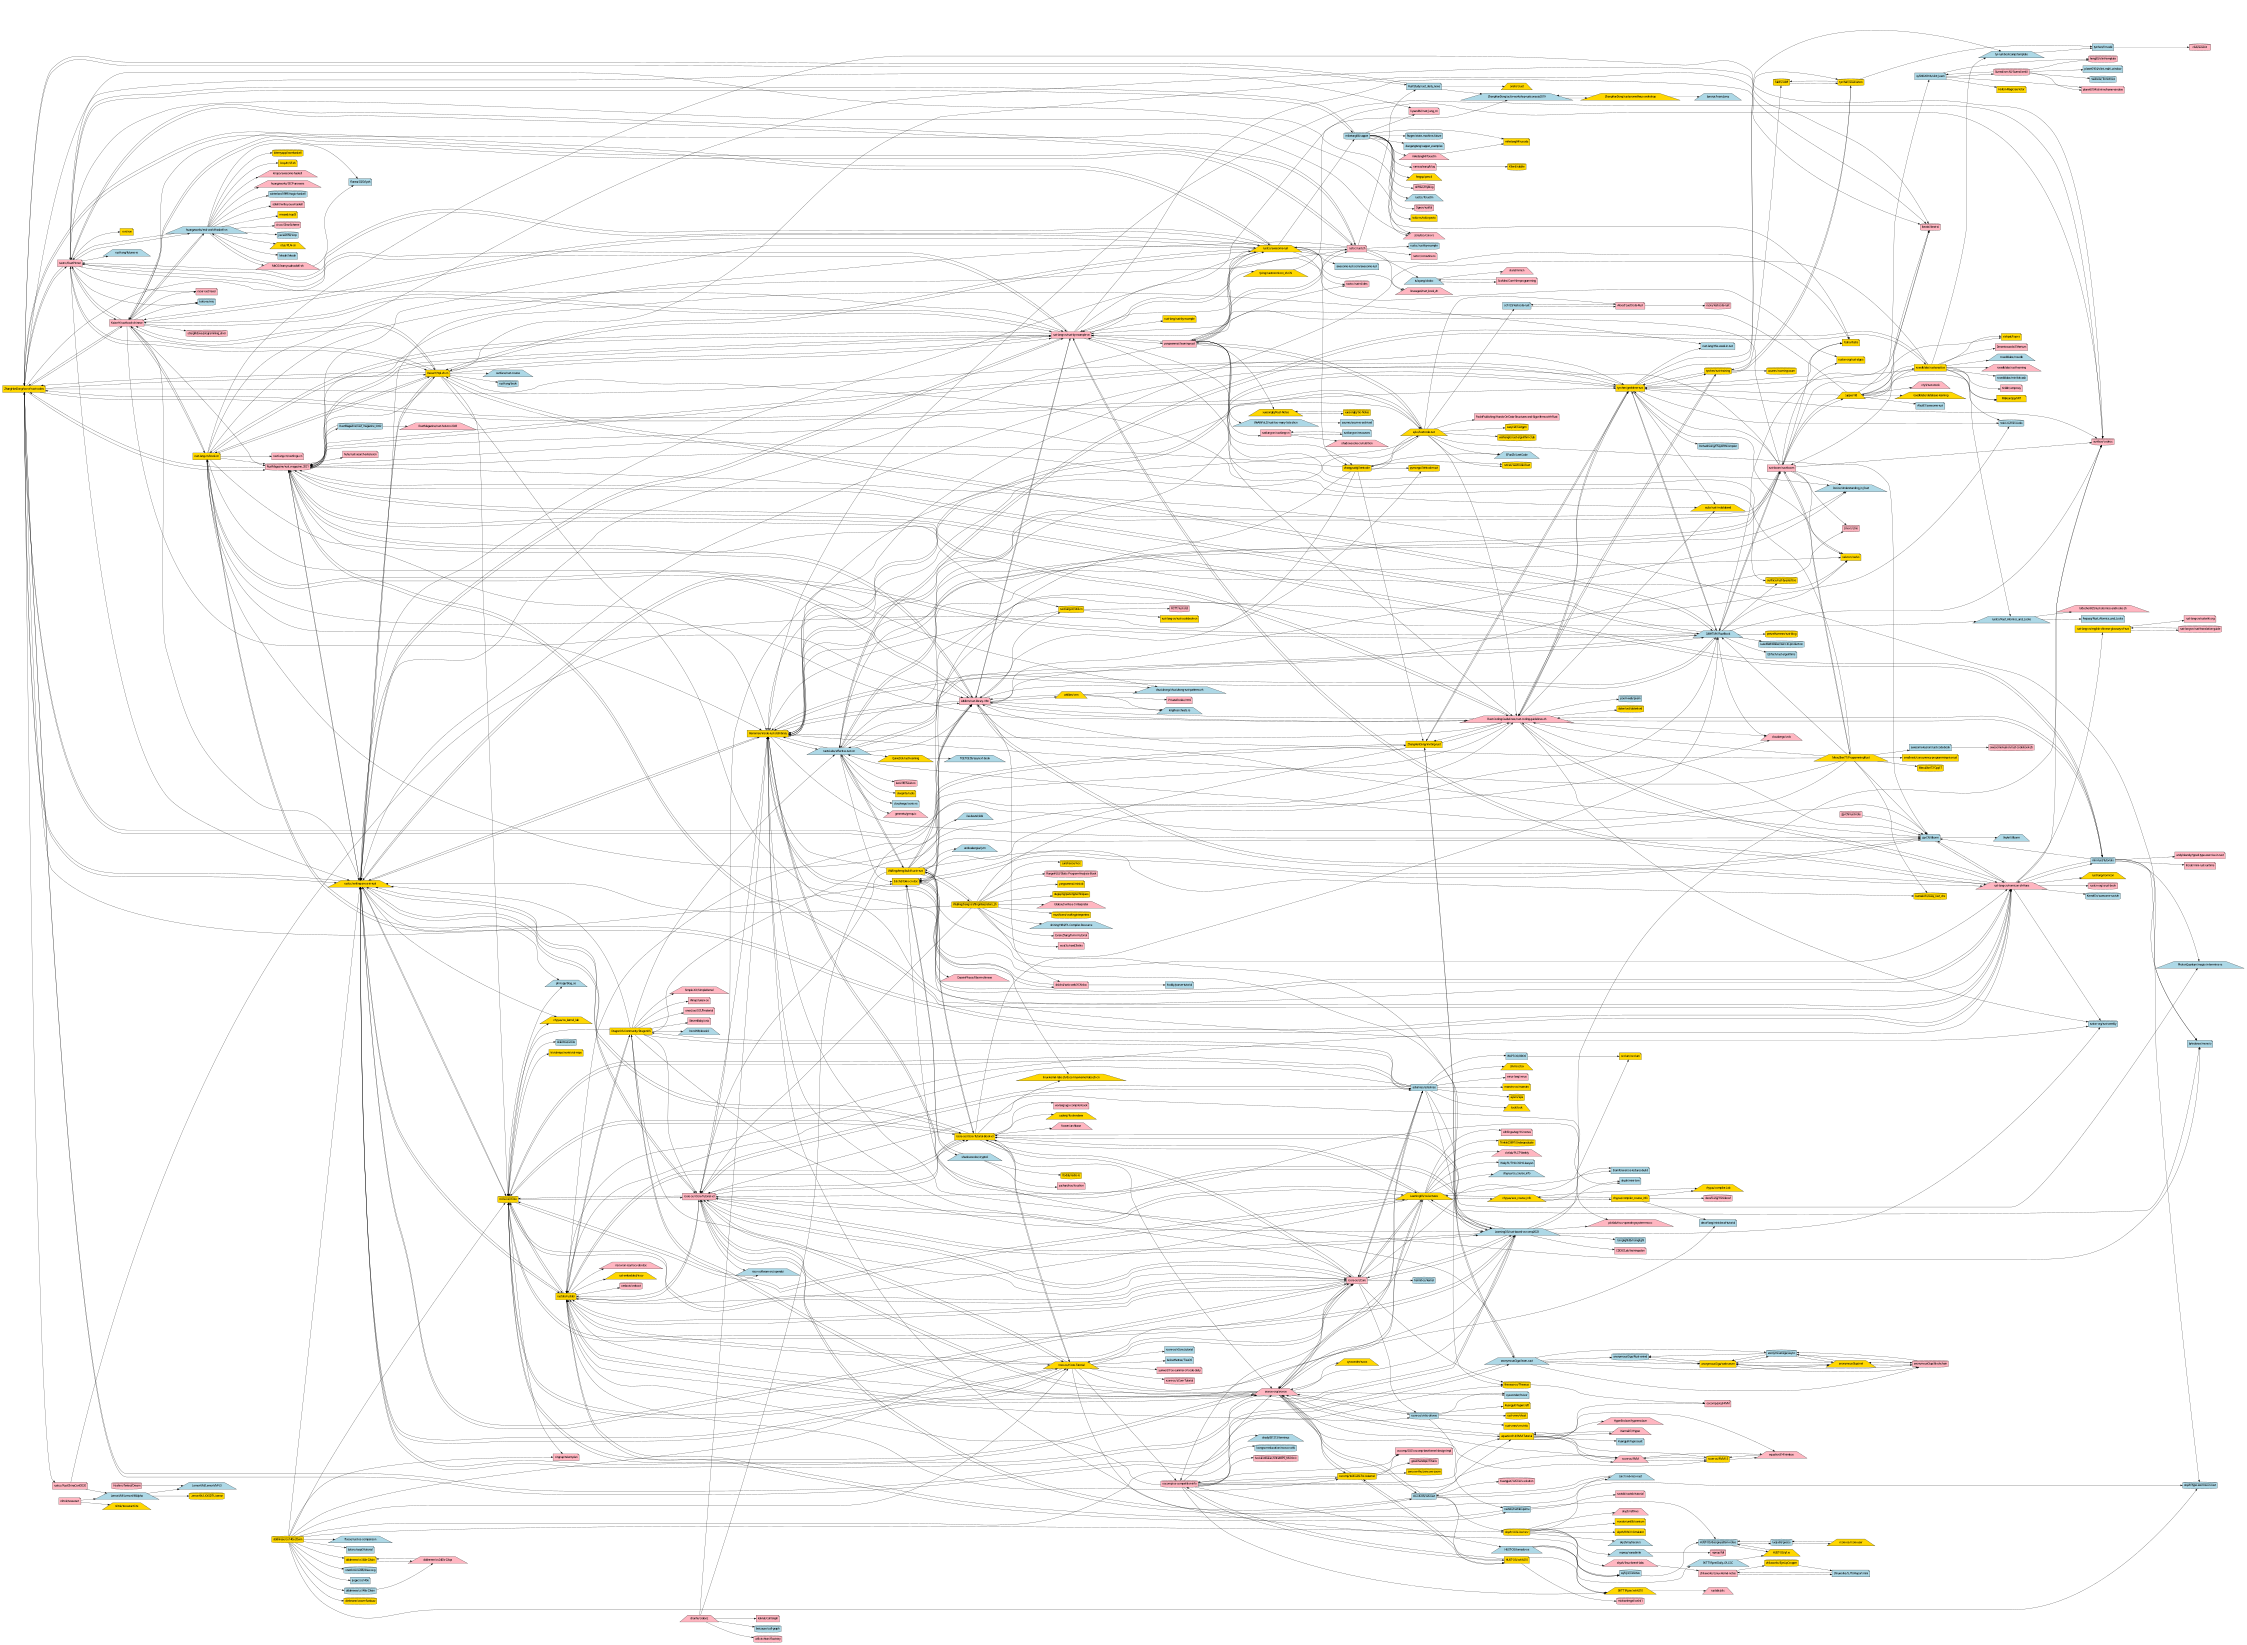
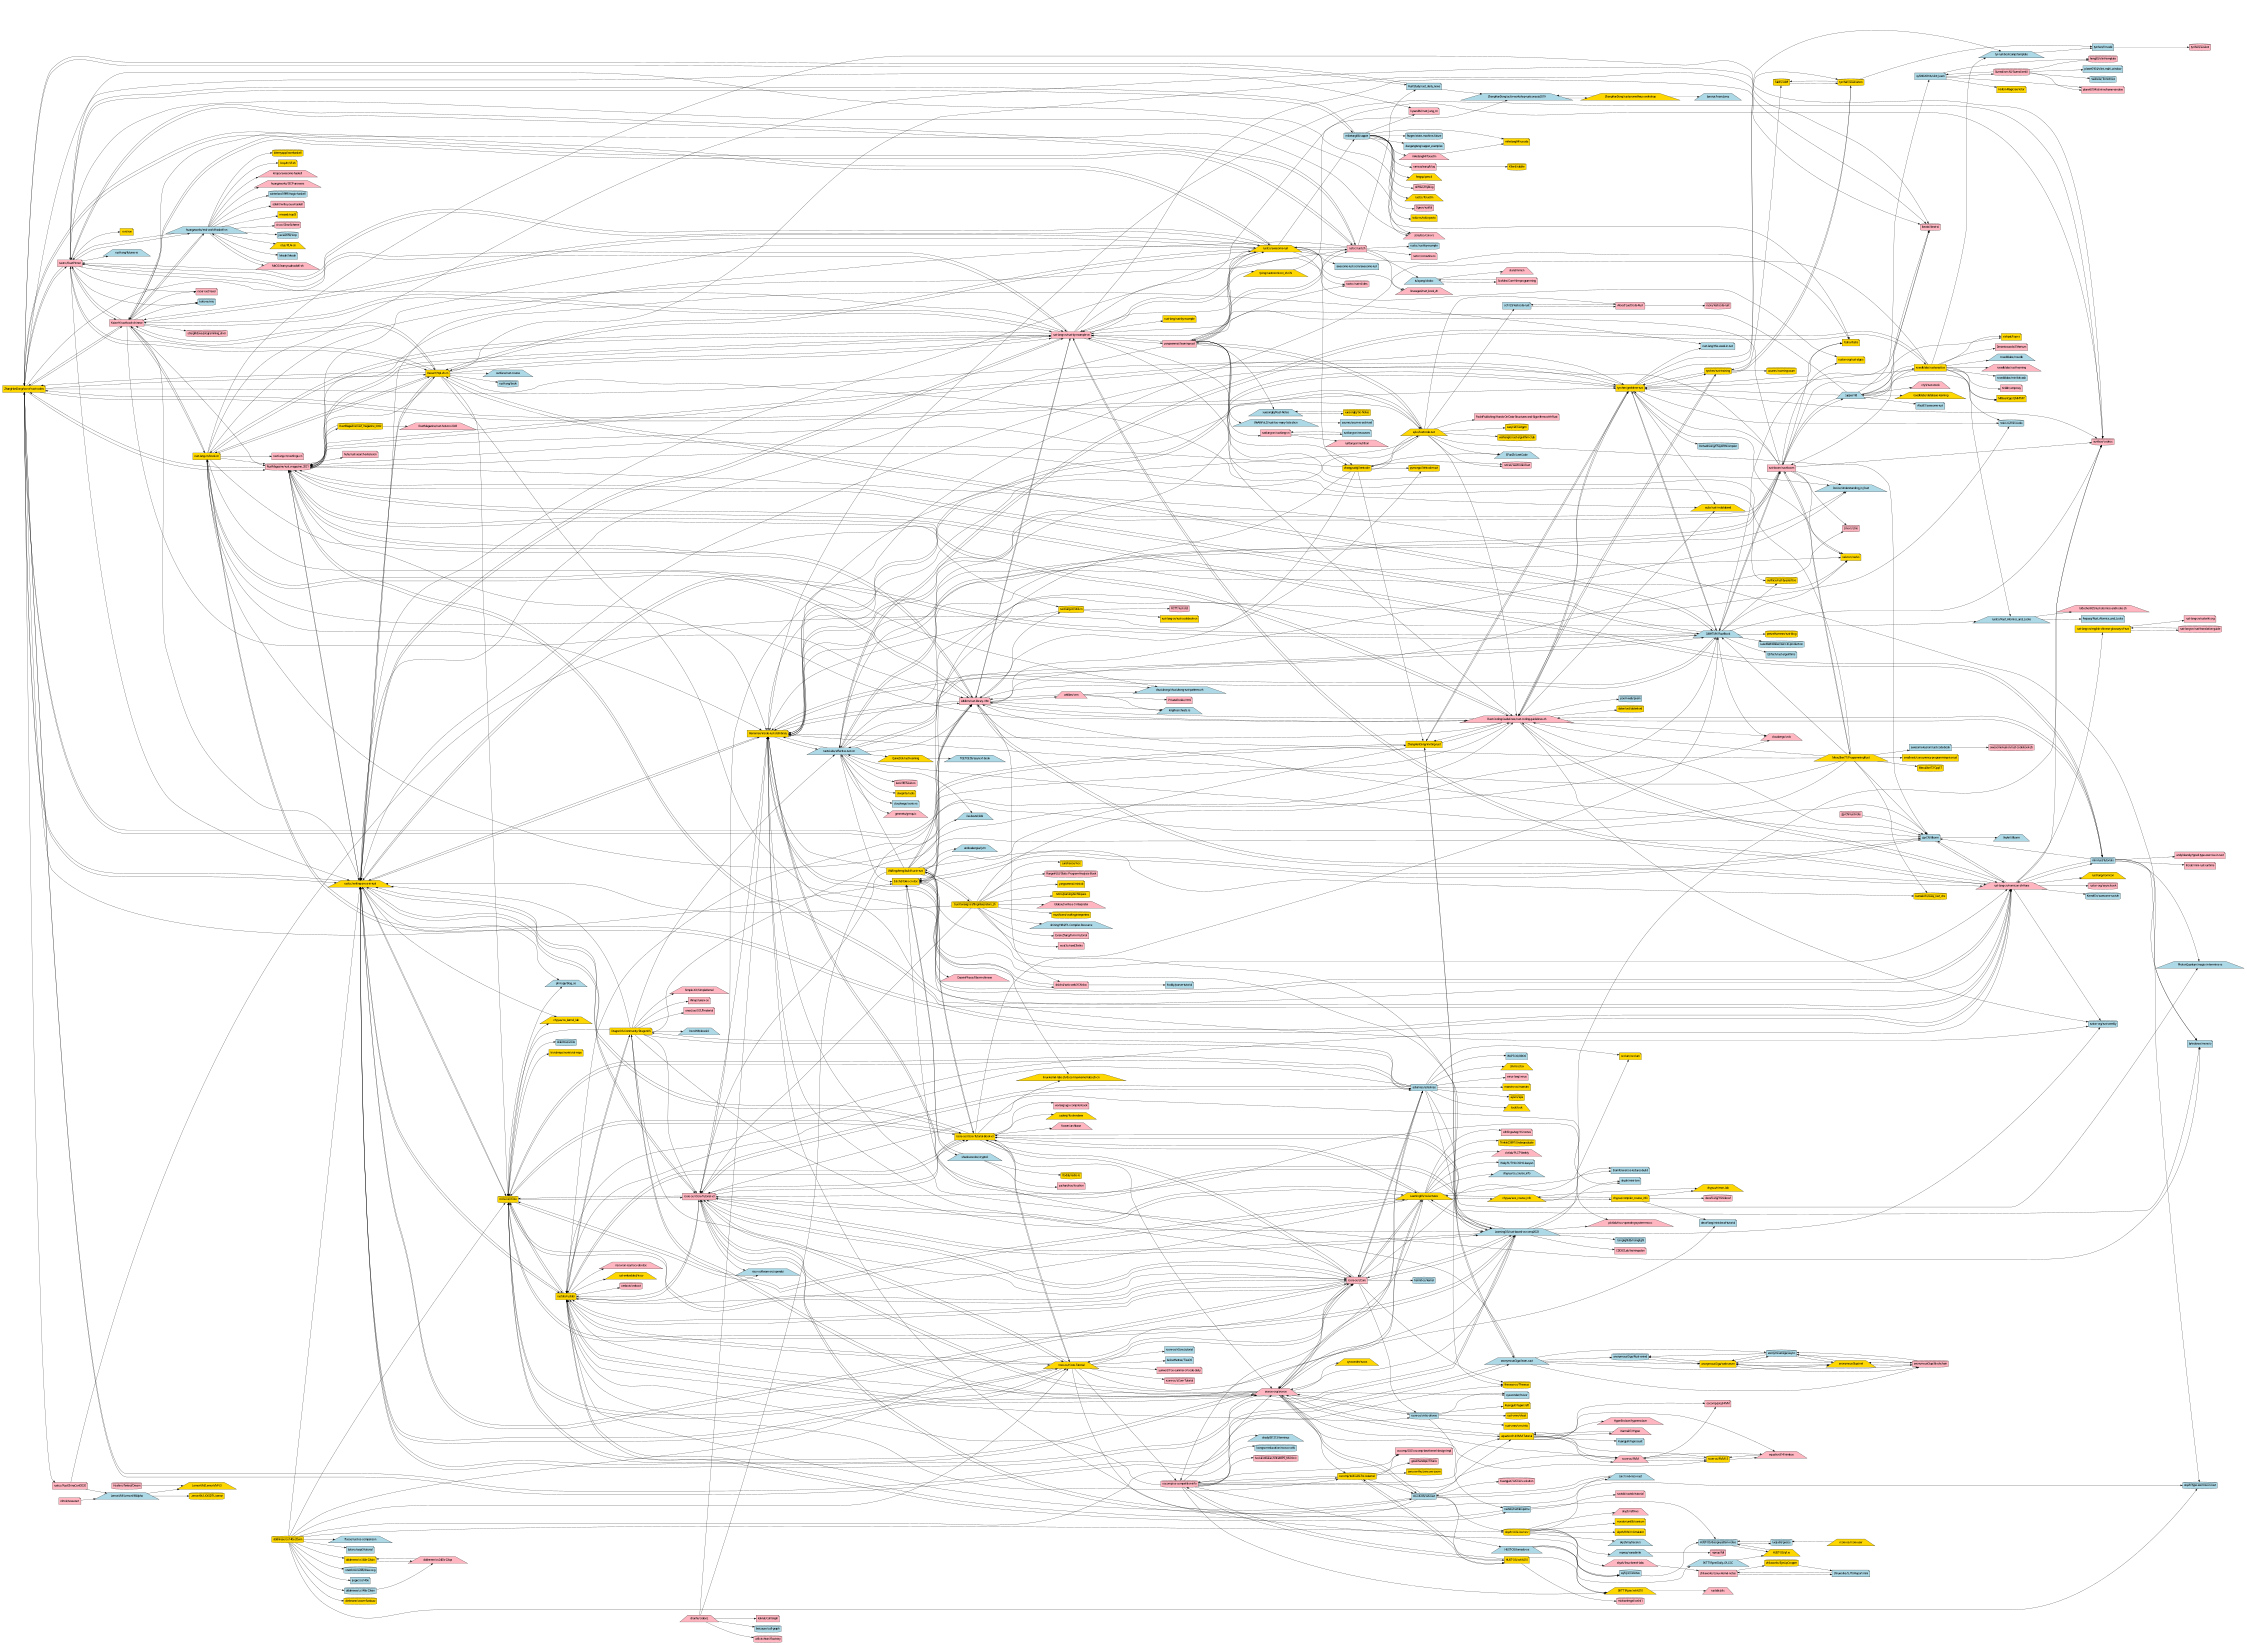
node "club/ava-bot": label "club/ava-bot" -> "tyrchen/ava-bot"
node "onehr/crust": removed
node "flaneur2020/lyah": removed
node "rustcc/forustm": fillcolor lightblue -> gold
node "cuppar/rtd": fillcolor gold -> lightblue
node "MrBeanCpp/MIT": label "MrBeanCpp/MIT" -> "MrBeanCpp/QMHTMY"
node "xuesongbj/Rust-Notes": fillcolor gold -> lightblue
node "RustMagazine/rust_magazine_2022": fillcolor lightblue -> gold
node "shadowsocks-cn/nutrition": label "shadowsocks-cn/nutrition" -> "rustlang-cn/nutrition"
node "netcan/Leetcode-Rust": fillcolor gold -> lightpink
node "wtklbm/crm": fillcolor gold -> lightpink
edge "rustx-labs/effective-rust-cn" -> "WuBingzheng/build-lua-in-rust": now "rustx-labs/effective-rust-cn" -> "ilai-deutel/kibi"
edge "Warrenren/inside-rust-std-library" -> "zjp-CN/tlborm": removed
node "rustcn-org/crust-book": label "rustcn-org/crust-book" -> "rustcn-org/async-book"
node "duguying/parsing-techniques": label "duguying/parsing-techniques" -> "tetris/parsing-techniques"
node "WuBingzheng/craftinginterpreters_zh": label "WuBingzheng/craftinginterpreters_zh" -> "GuoYaxiang/craftinginterpreters_zh"
node "StevenBaby/onix": removed
edge "BUPT-OS/RROS" -> "occlum/occlum": now "asterinas/asterinas" -> "occlum/occlum"
node "chyyuu/compiler_lab": label "chyyuu/compiler_lab" -> "chyyuu/nimcn_lab"
edge "theseus-os/Theseus" -> "oscomp/proj8-RVM": now "rcore-os/RVM" -> "oscomp/proj8-RVM"
edge "oscomp/testsuits-for-oskernel" -> "arceos-org/arceos": now "oscomp/testsuits-for-oskernel" -> "Ko-oK-OS/xv6-rust"
node "pingcap/talent-plan": removed
node "LemonVM/LemonVM-V3": fillcolor lightblue -> gold
edge "Ko-oK-OS/xv6-rust" -> "rustsbi/rustsbi": added
node "niltok/tesseract-lite": removed
edge "luojia65/gwzos" -> "rcore-os/rcore-user": removed
